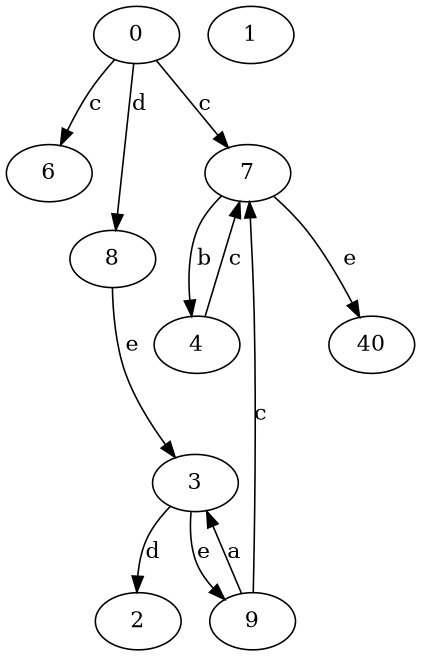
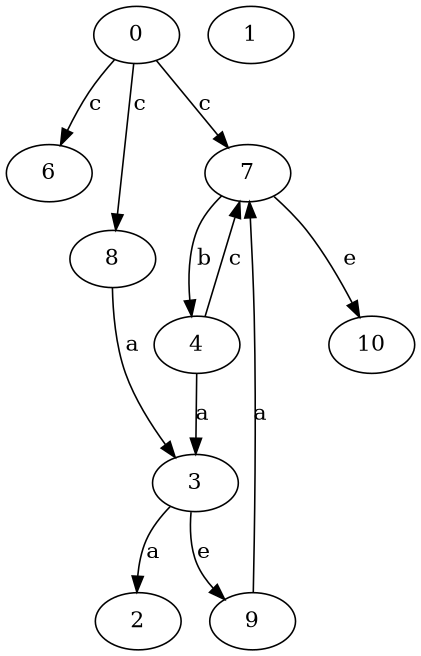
edge "0" -> "8": label "d" -> "c"
edge "8" -> "3": label "e" -> "a"
node "40": label "40" -> "10"
edge "9" -> "7": label "c" -> "a"
edge "3" -> "2": label "d" -> "a"
edge "9" -> "3": now "4" -> "3"
